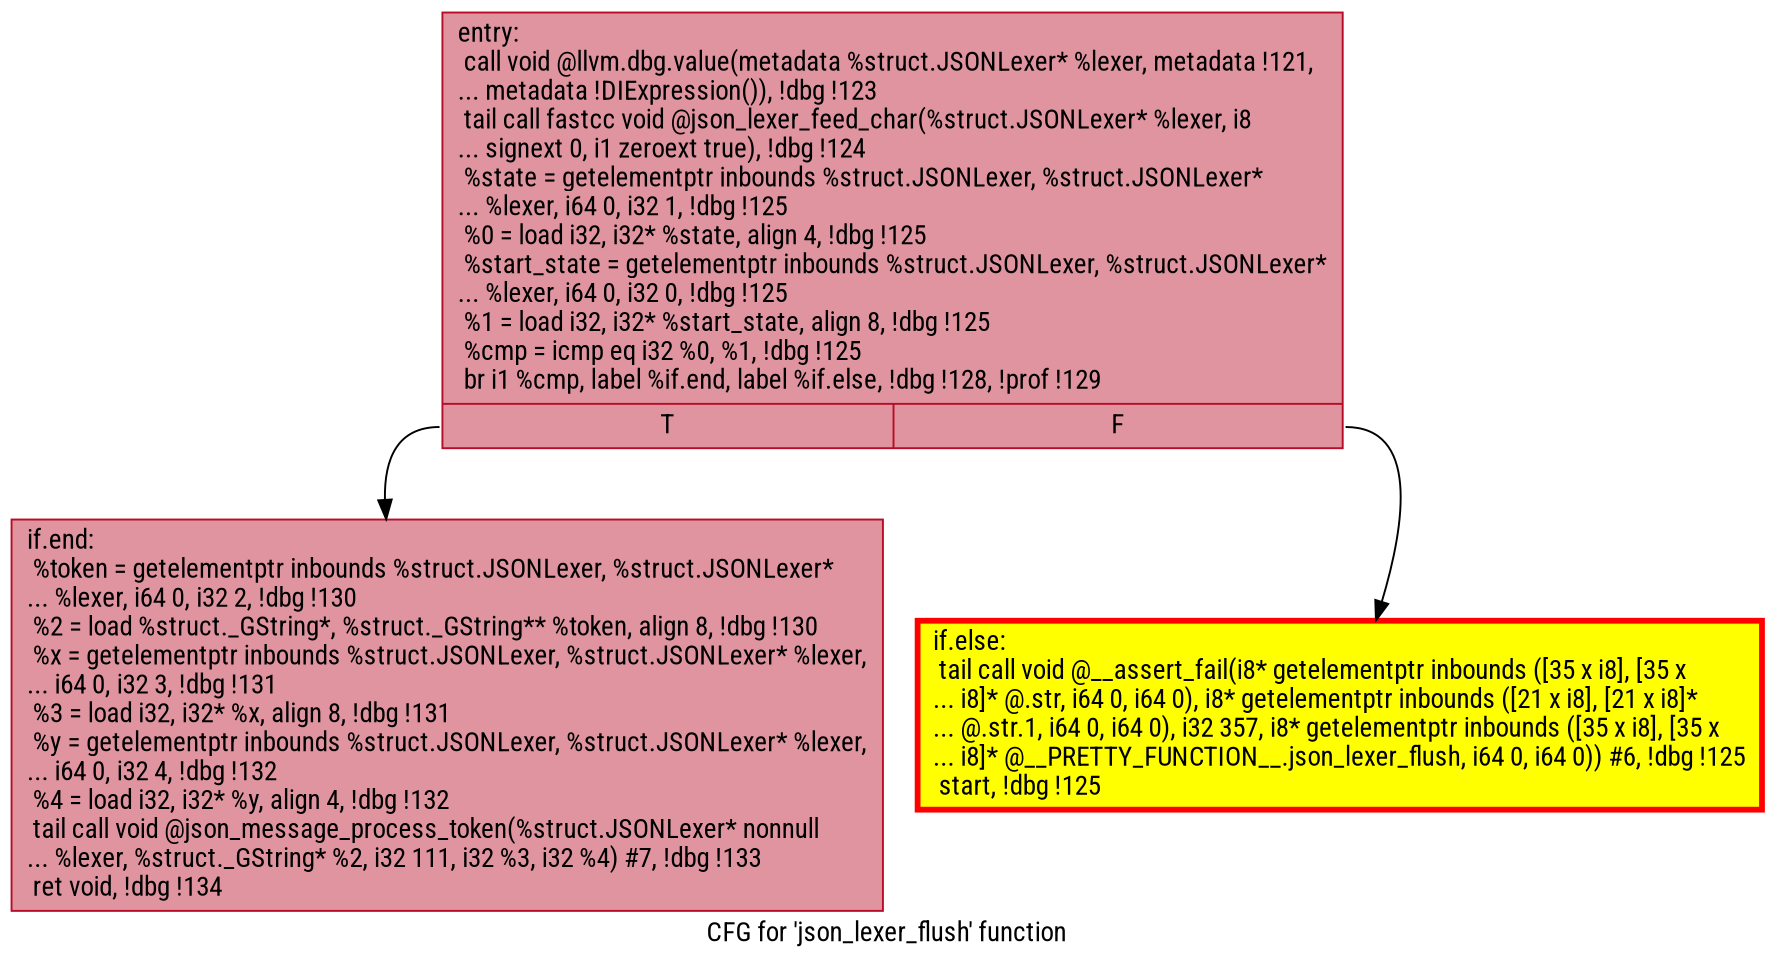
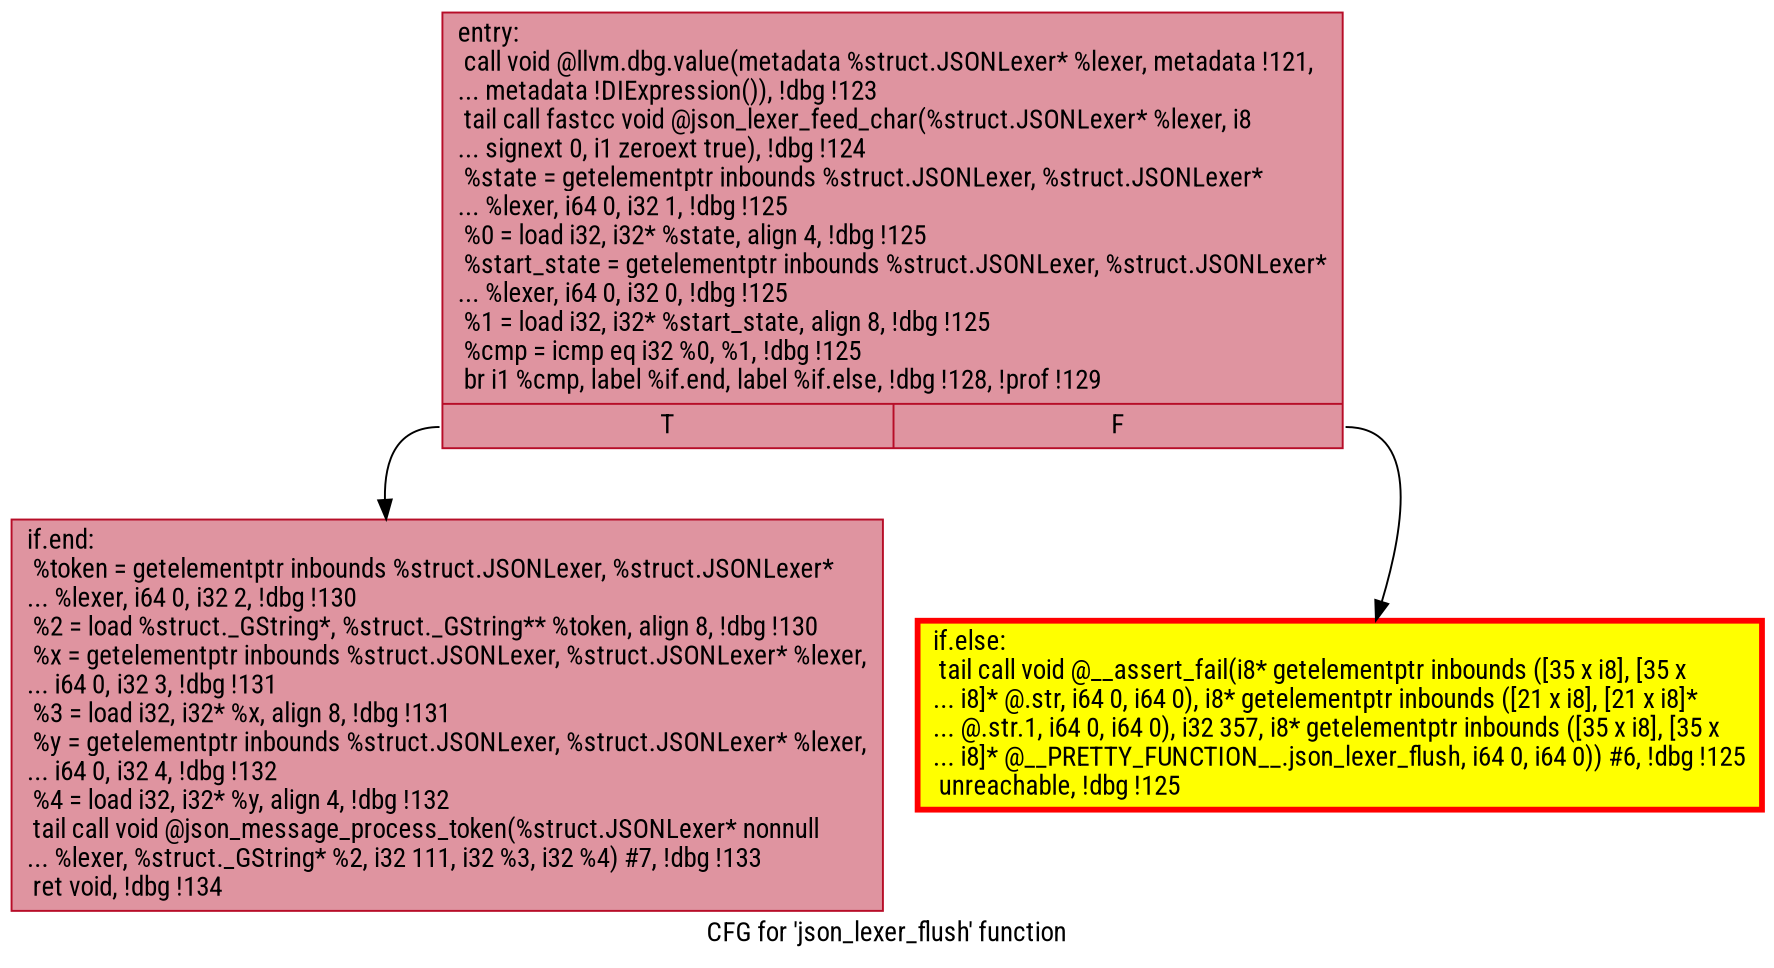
node "if.else:": text "start, !dbg !125" -> "unreachable, !dbg !125"
